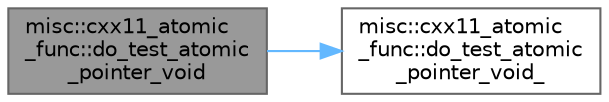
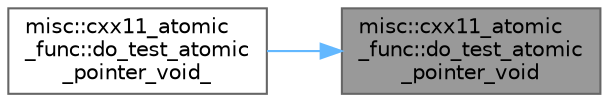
edge "misc::cxx11_atomic _func::do_test_atomic _pointer_void" -> "misc::cxx11_atomic _func::do_test_atomic _pointer_void_": reversed
